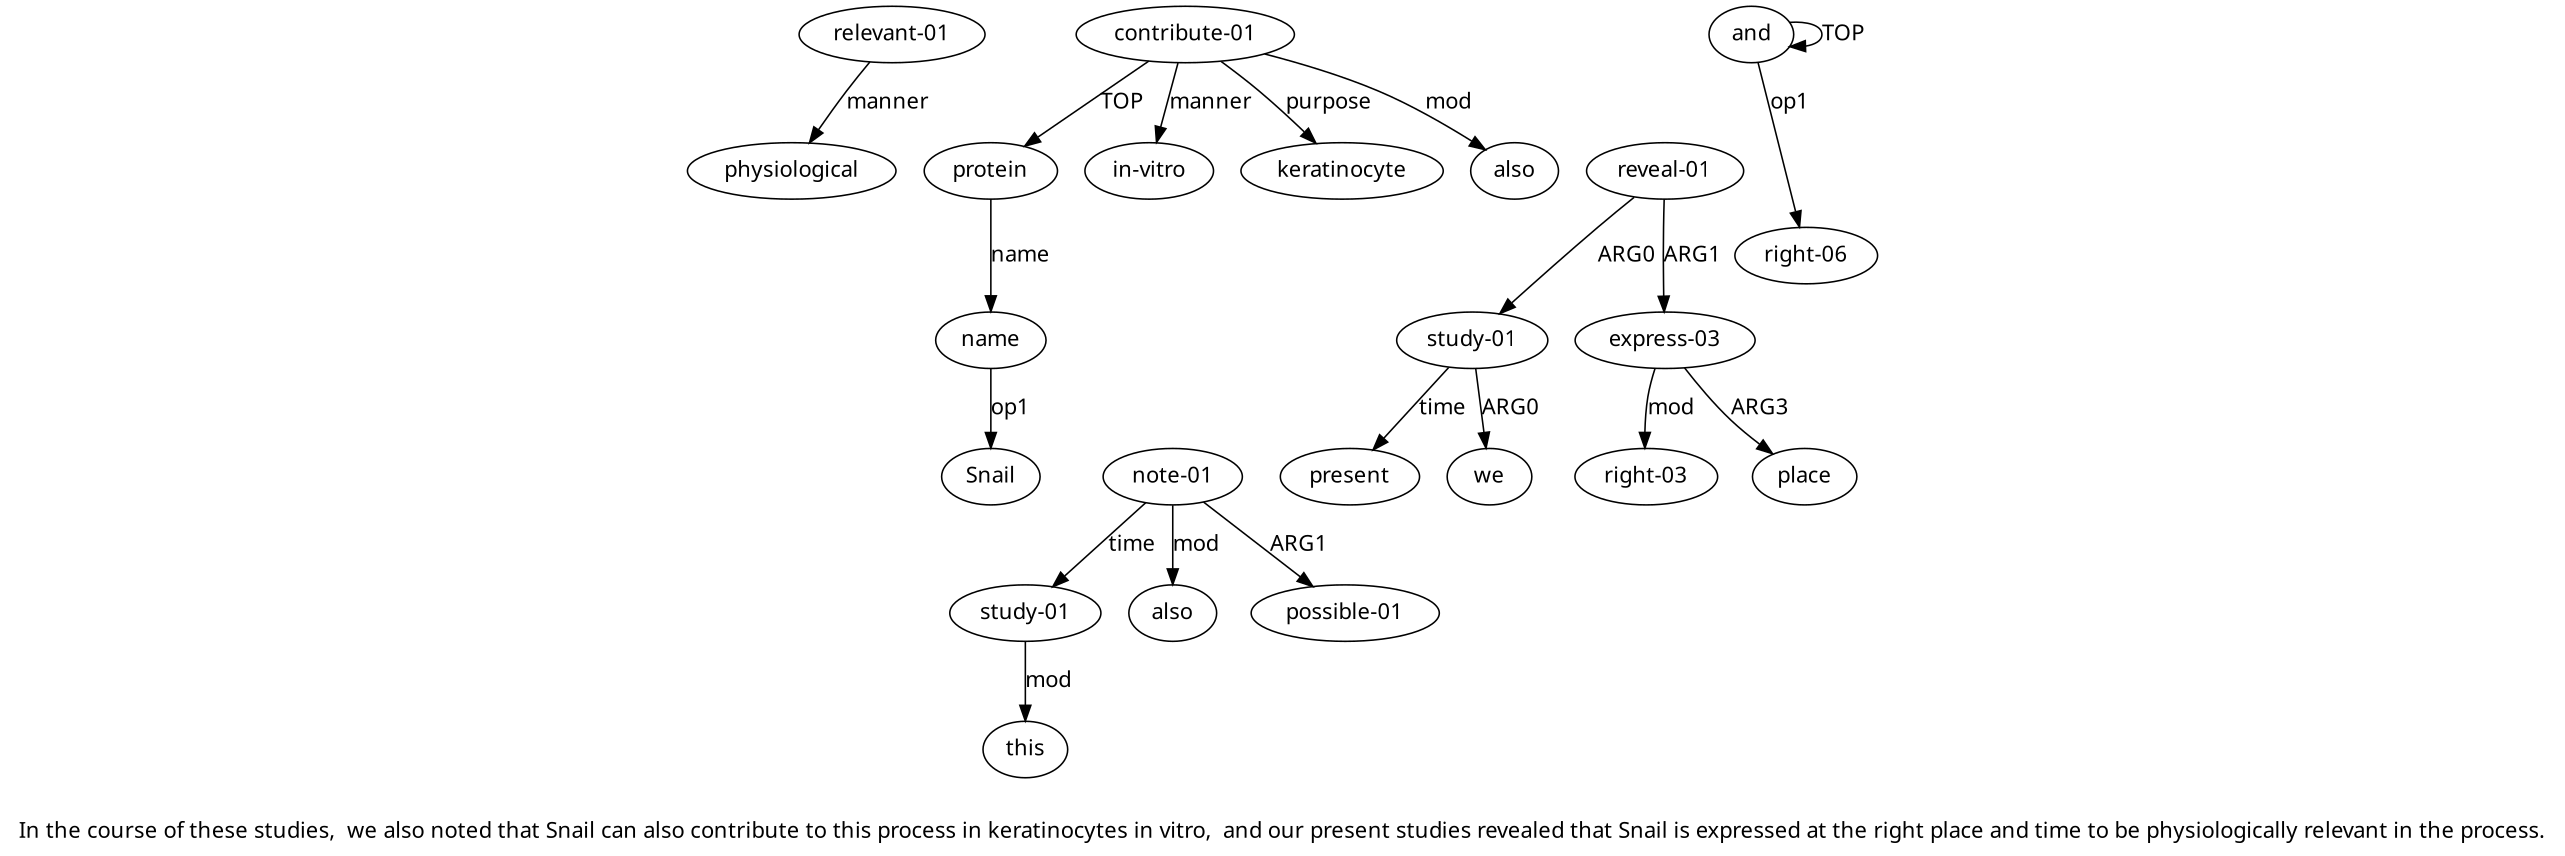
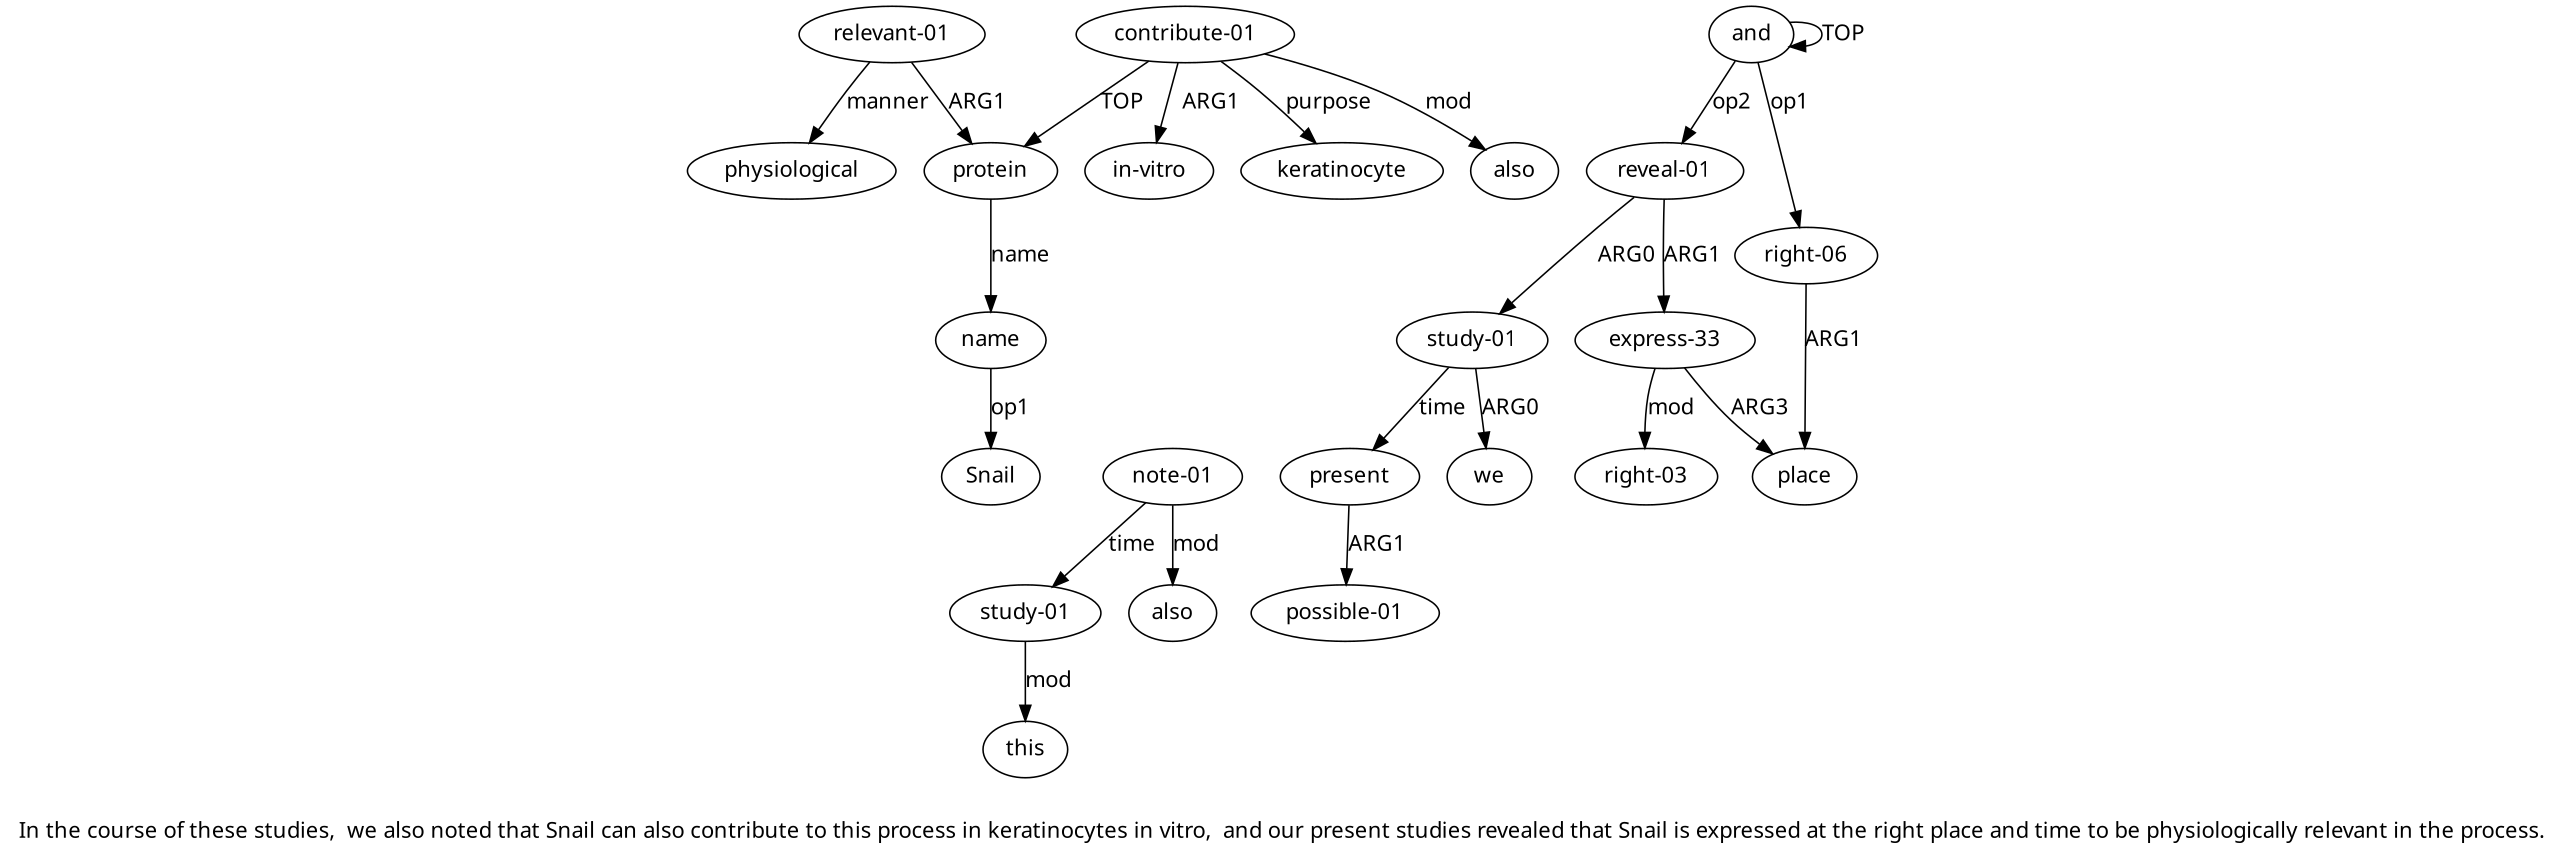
edge "and" -> "reveal-01": added, label "op2"
edge "relevant-01" -> "protein": added, label "ARG1"
edge "contribute-01" -> "in-vitro": label "manner" -> "ARG1"
node "express-03": label "express-03" -> "express-33"
edge "right-06" -> "place": added, label "ARG1"
edge "note-01" -> "possible-01": now "present" -> "possible-01"
